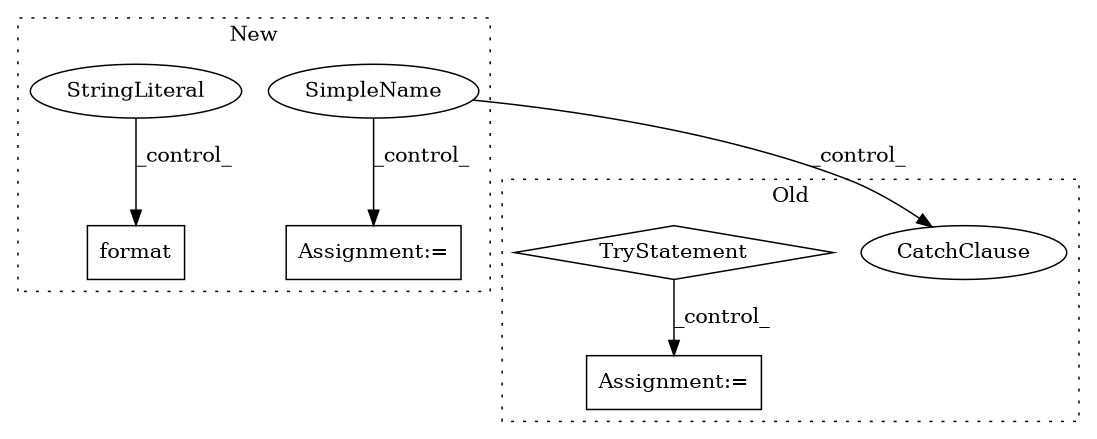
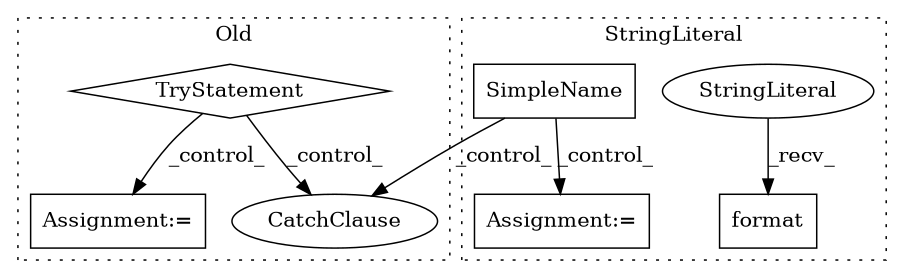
cluster "New": label "New" -> "StringLiteral"
node "SimpleName": shape ellipse -> box
edge "TryStatement" -> "CatchClause": added, label "_control_"
edge "StringLiteral" -> "format": label "_control_" -> "_recv_"
